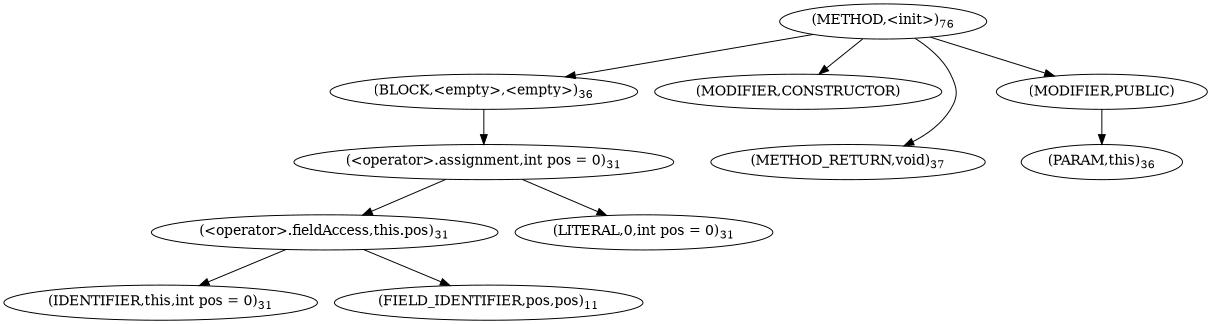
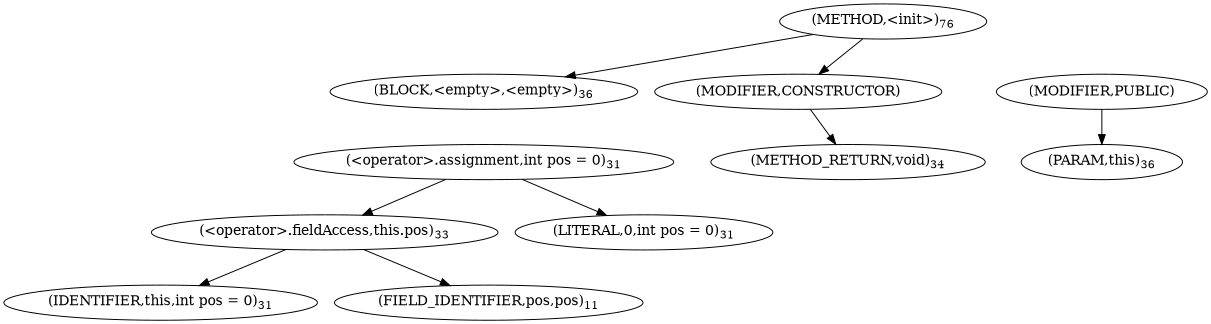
edge "(METHOD,<init>)" -> "(MODIFIER,PUBLIC)": removed
edge "(METHOD,<init>)" -> "(METHOD_RETURN,void)": now "(MODIFIER,CONSTRUCTOR)" -> "(METHOD_RETURN,void)"
edge "(BLOCK,<empty>,<empty>)" -> "(<operator>.assignment,int pos = 0)": removed
node "(METHOD_RETURN,void)": text "37" -> "34"
node "(<operator>.fieldAccess,this.pos)": text "31" -> "33"
